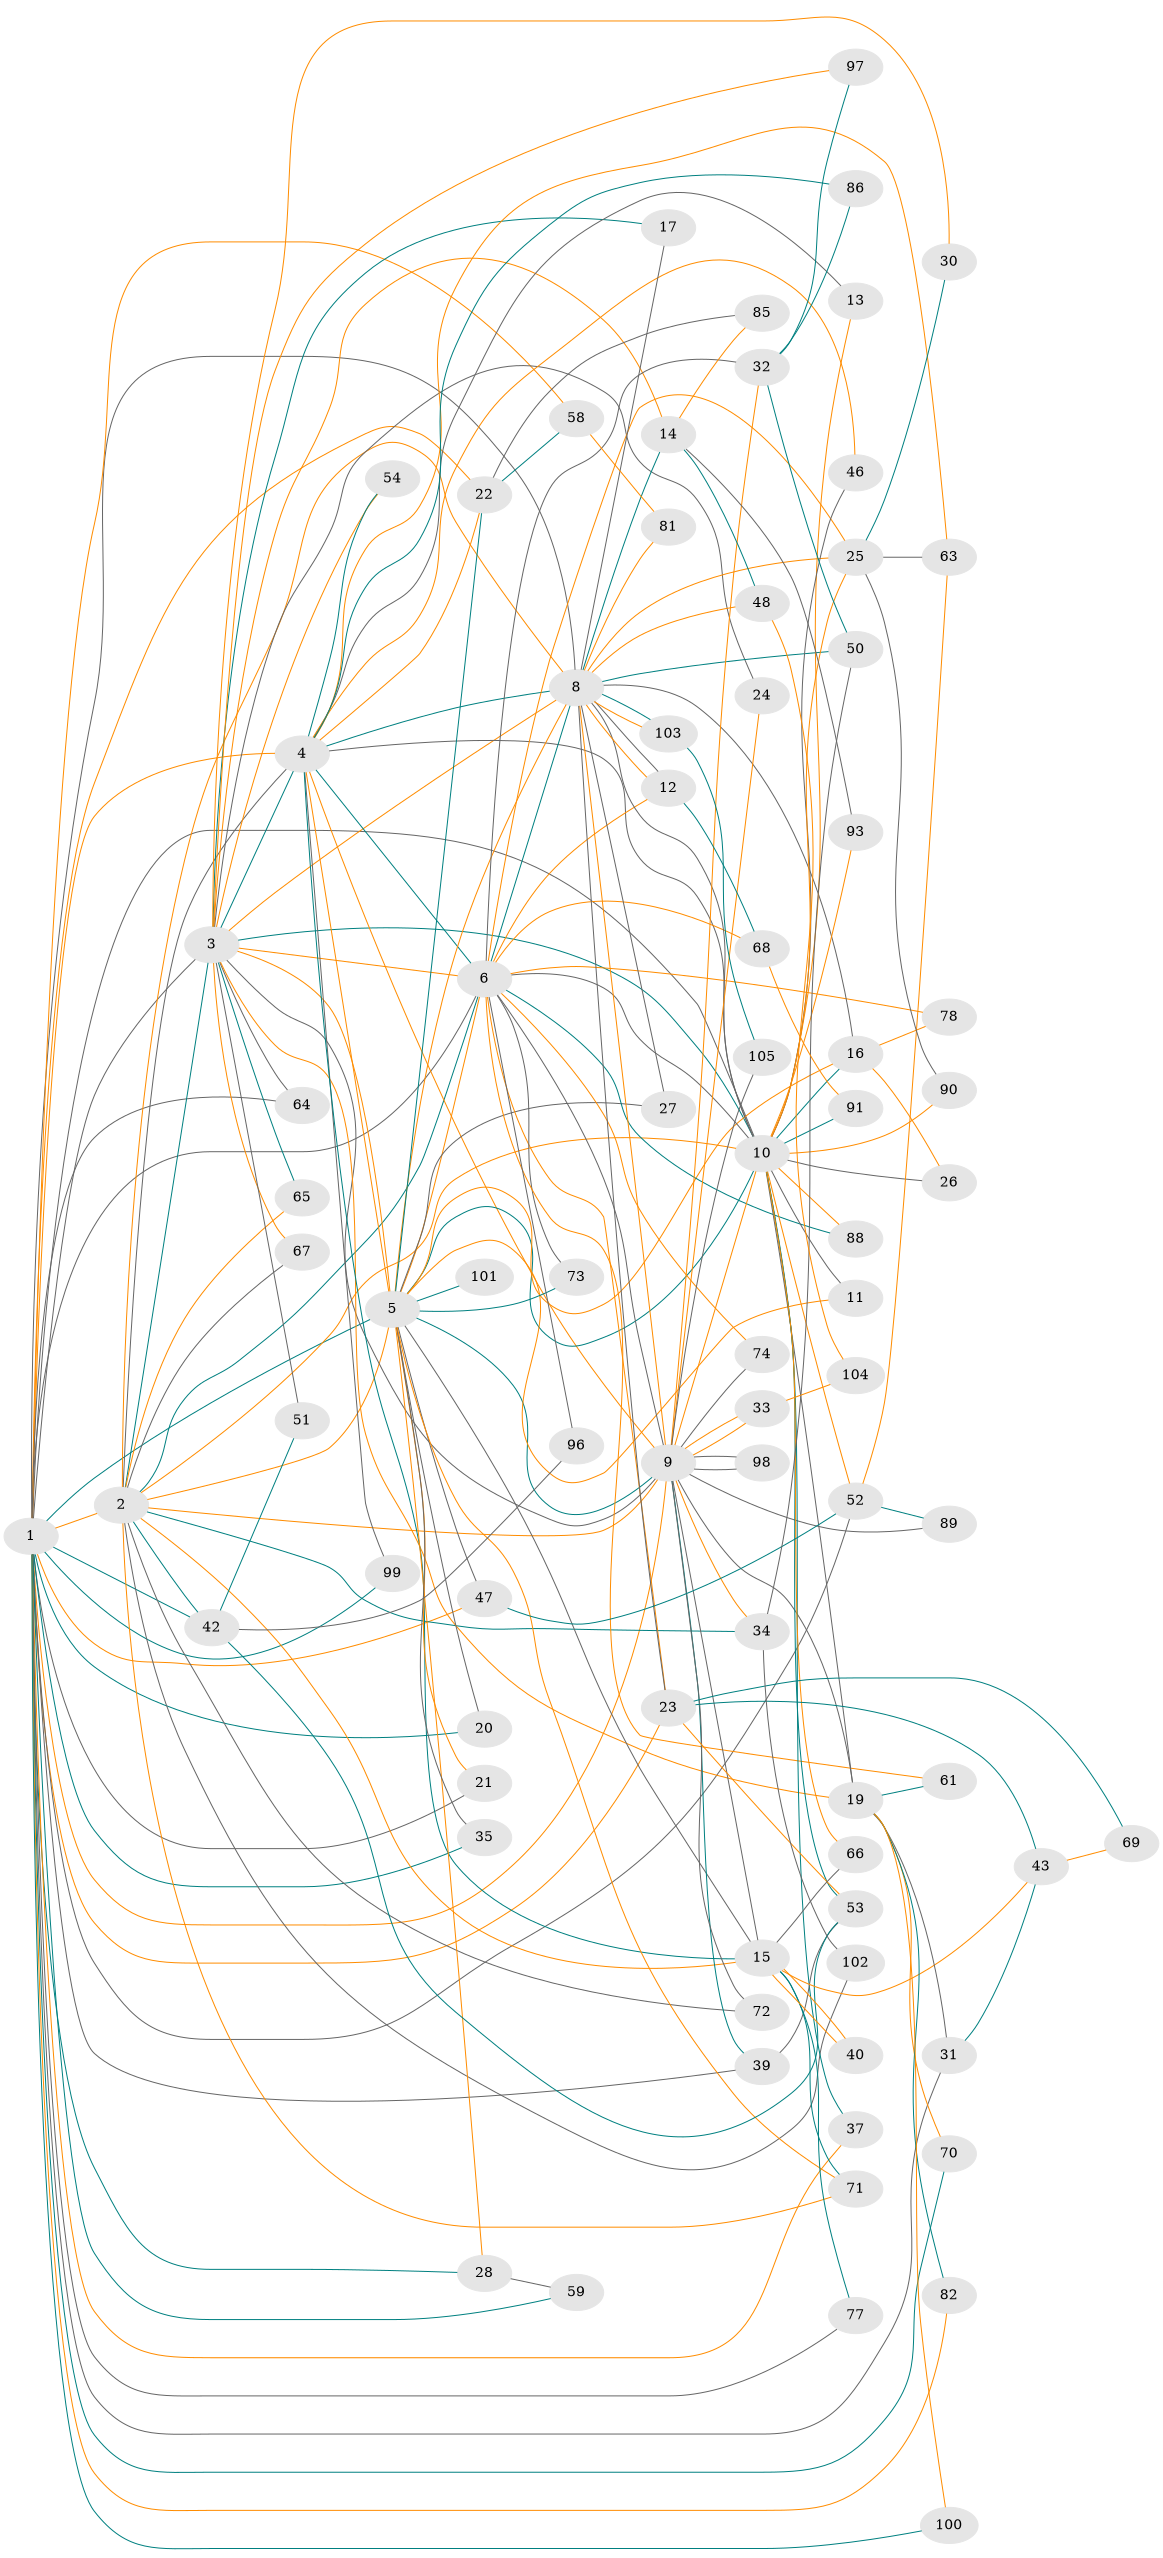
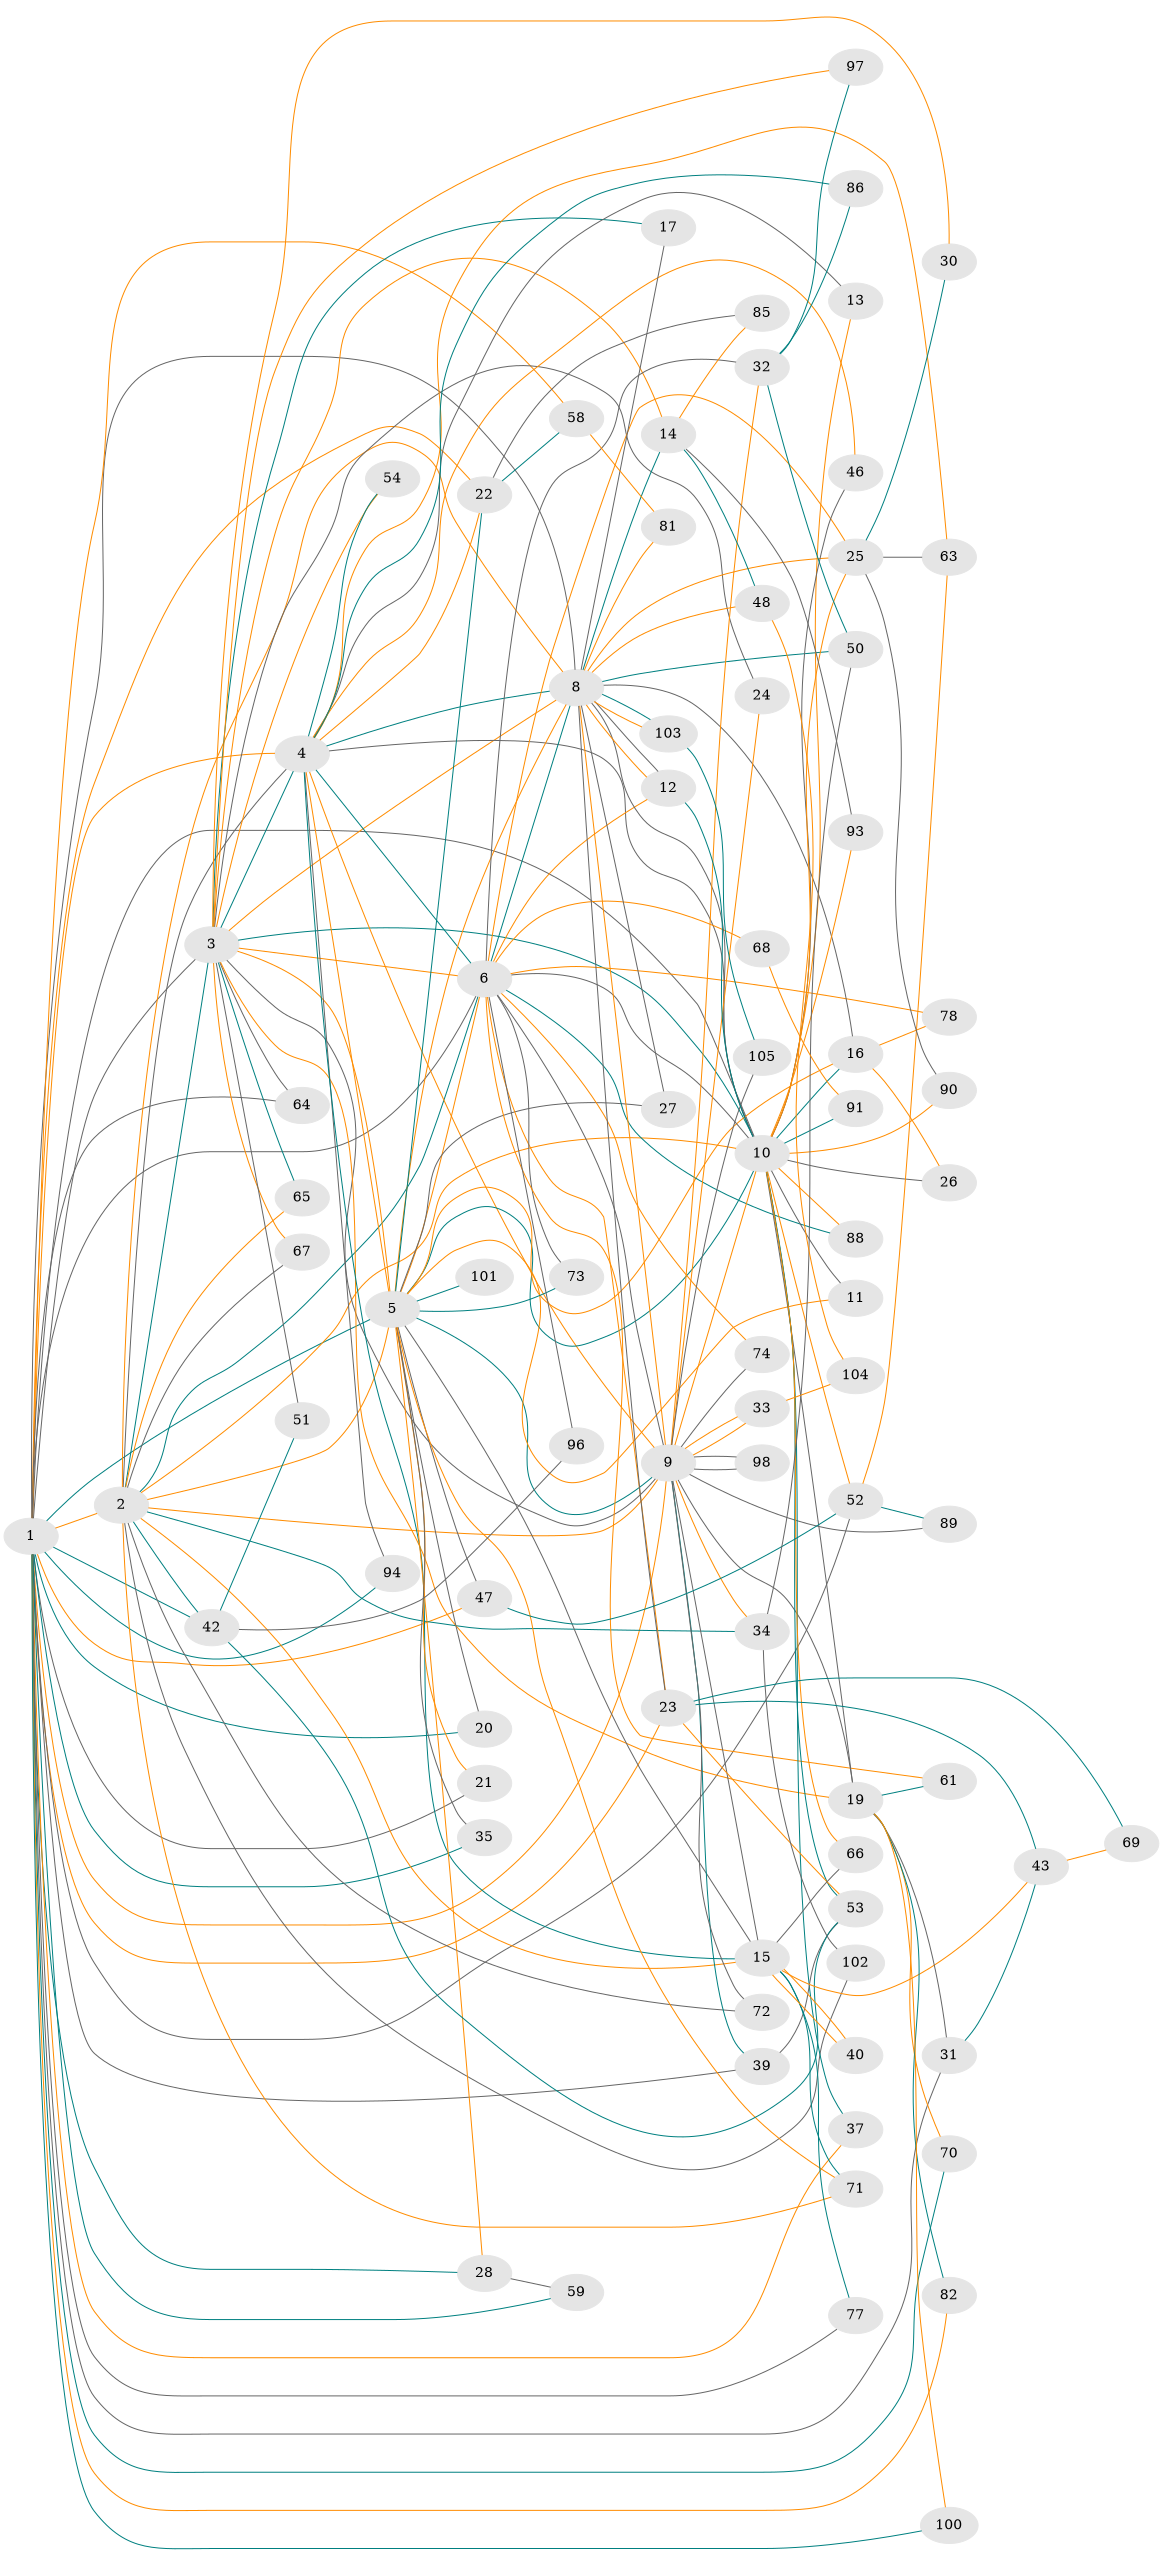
edge "12" -- "68": now "12" -- "10"
node "99": label "99" -> "94"
